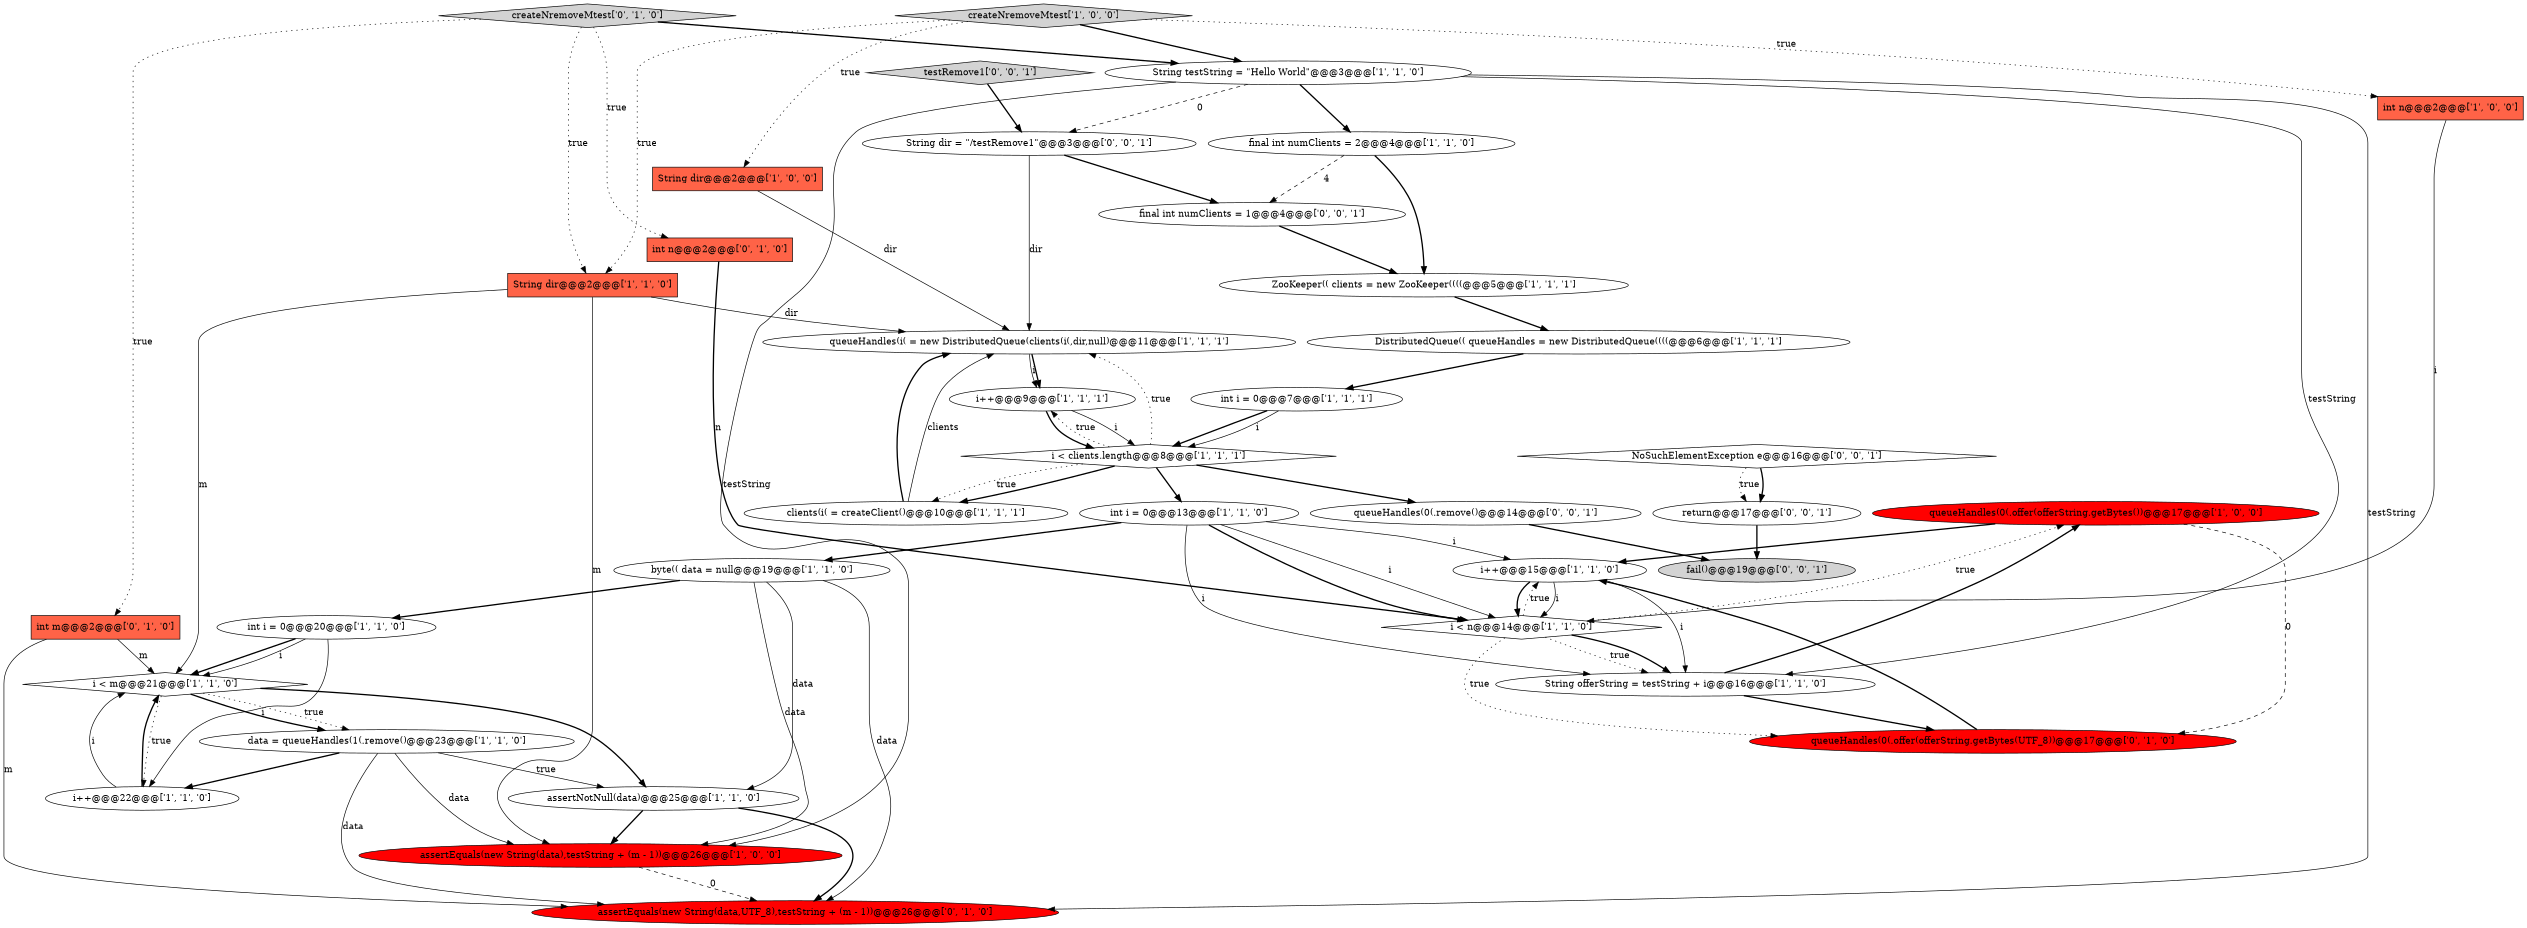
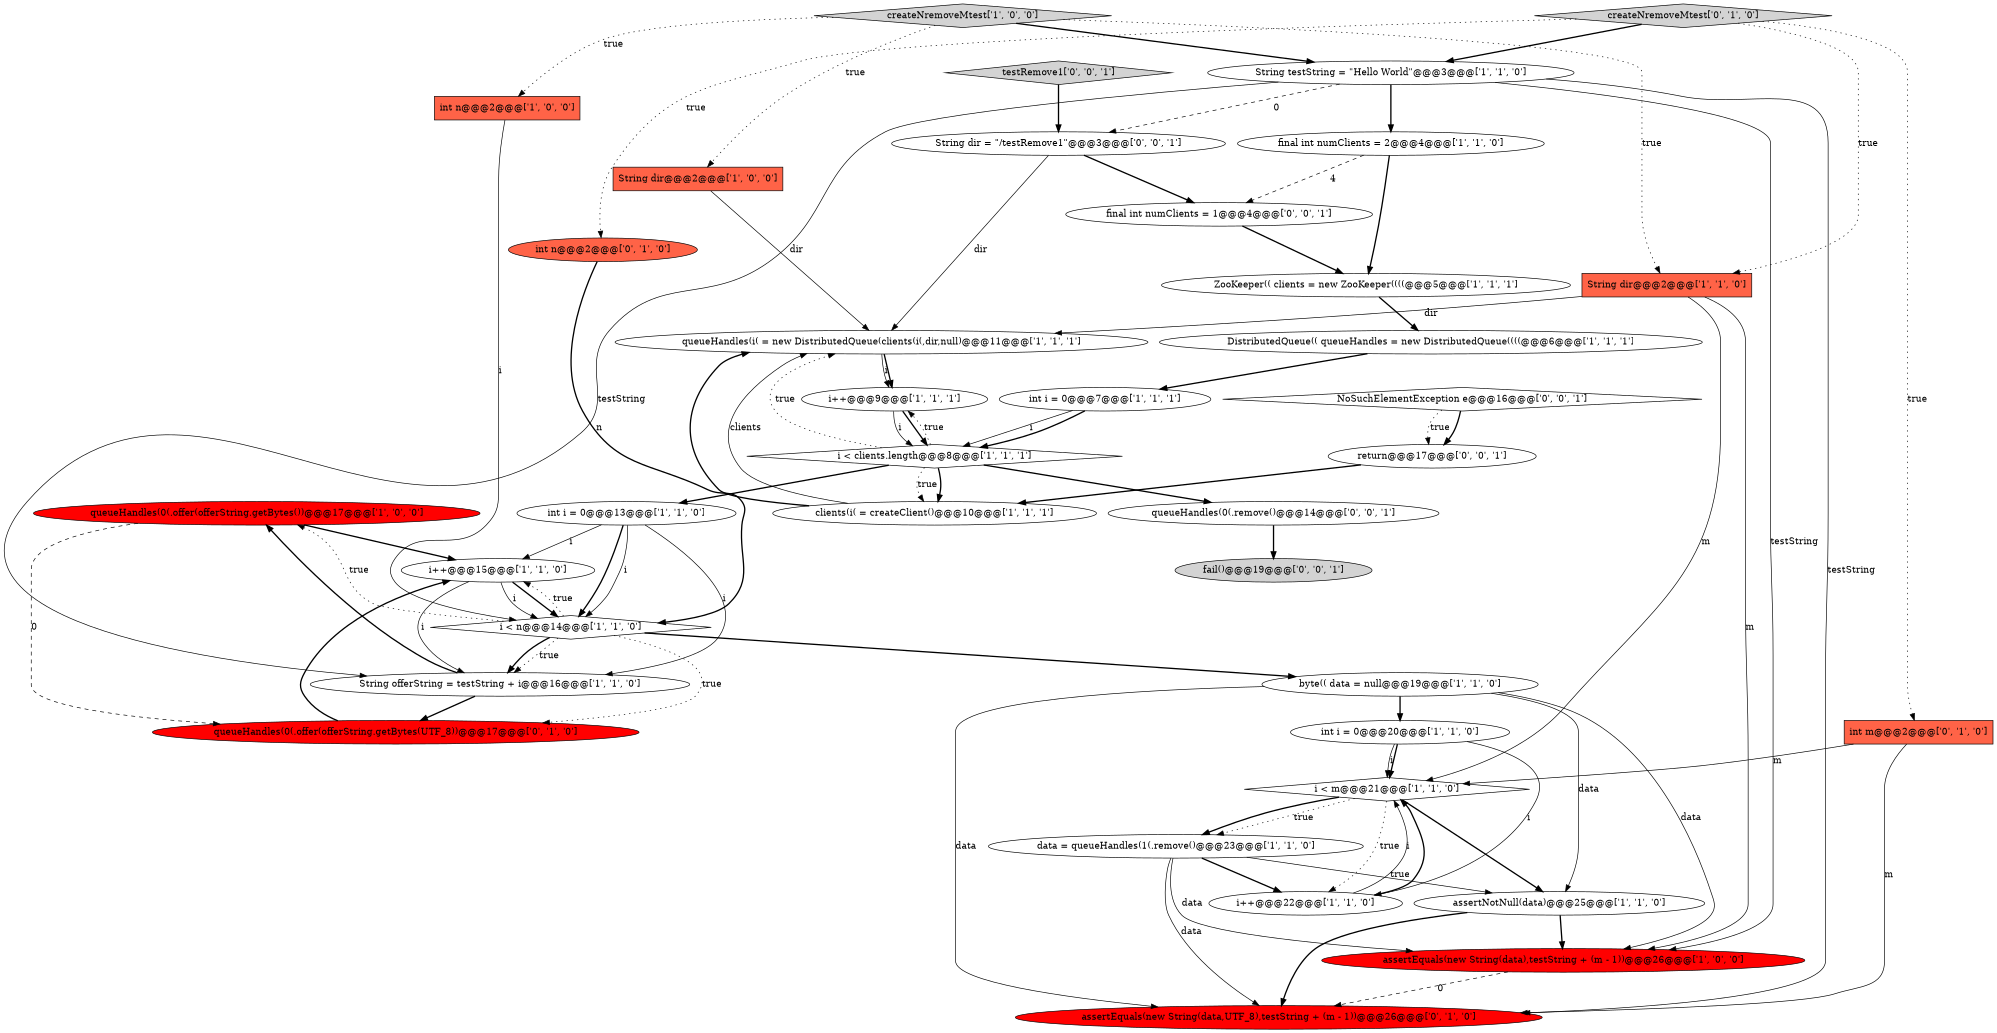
node "int n@@@2@@@['0', '1', '0']": shape box -> ellipse
edge "return@@@17@@@['0', '0', '1']" -> "fail()@@@19@@@['0', '0', '1']": now "return@@@17@@@['0', '0', '1']" -> "clients(i( = createClient()@@@10@@@['1', '1', '1']"
edge "int i = 0@@@13@@@['1', '1', '0']" -> "byte(( data = null@@@19@@@['1', '1', '0']": now "i < n@@@14@@@['1', '1', '0']" -> "byte(( data = null@@@19@@@['1', '1', '0']"
